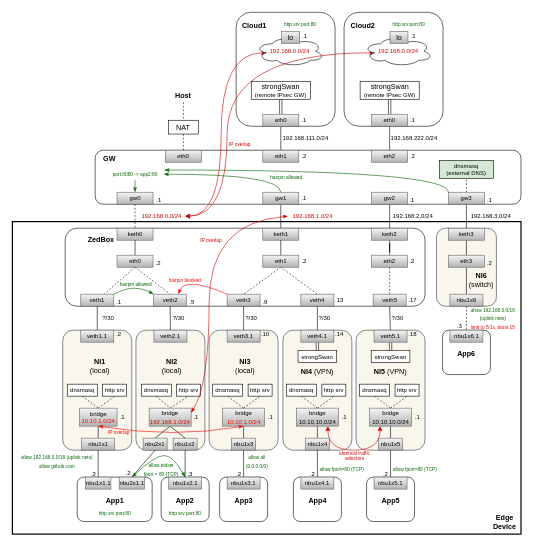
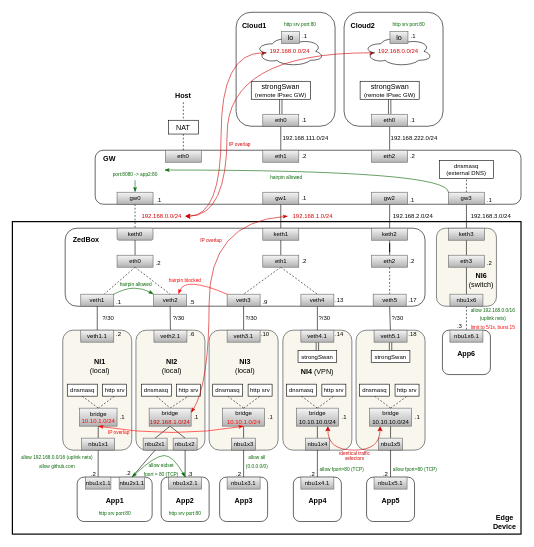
node "dnsmasq (external DNS)": fillcolor #d5e8d4 -> #ffffff
edge "gw1" -> "port:8080 -> app2:80": removed
node "keth0": shape rectangle -> rounded rectangle
node "ZedBox": moved (101, 240) -> (86, 240)
node ".6": added
node "NI5 (VPN)": removed
